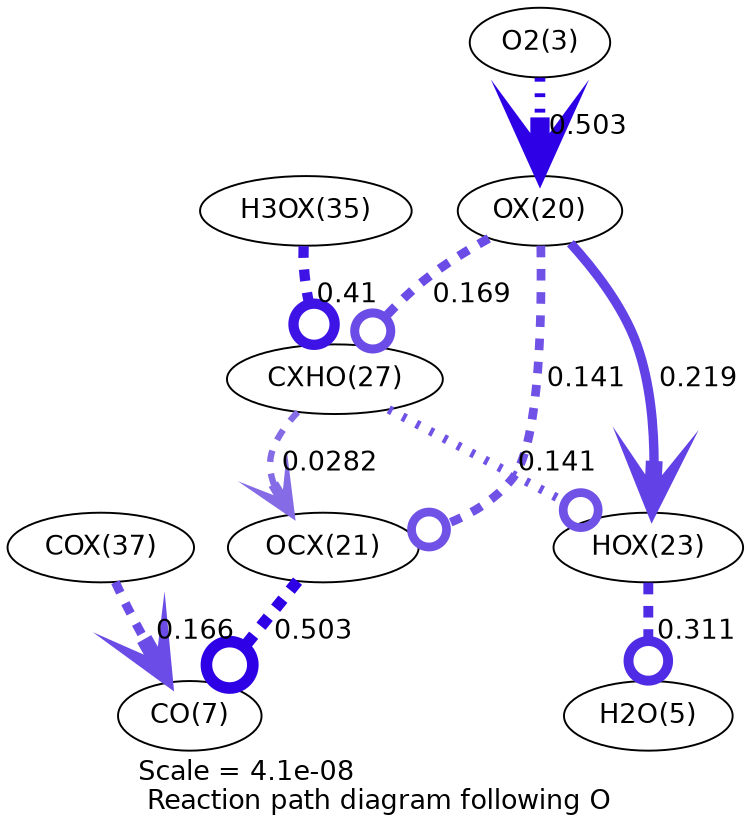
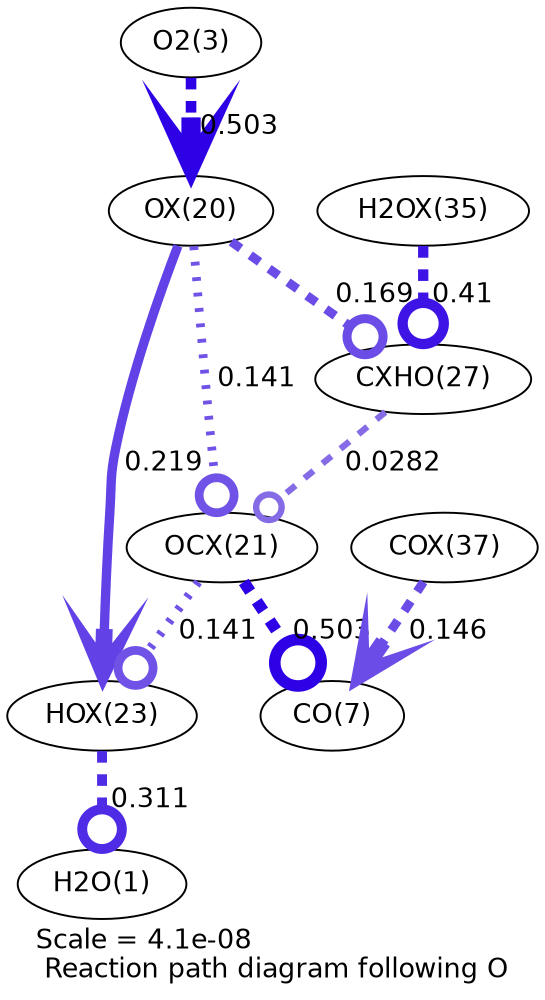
edge "O2(3)" -> "OX(20)": style dotted -> dashed
node "H3OX(35)": label "H3OX(35)" -> "H2OX(35)"
edge "OX(20)" -> "OCX(21)": style dashed -> dotted
edge "CXHO(27)" -> "OCX(21)": arrowhead vee -> odot
edge "CXHO(27)" -> "HOX(23)": now "OCX(21)" -> "HOX(23)"
edge "COX(37)" -> "CO(7)": label " 0.166" -> " 0.146"
node "H2O(5)": label "H2O(5)" -> "H2O(1)"
